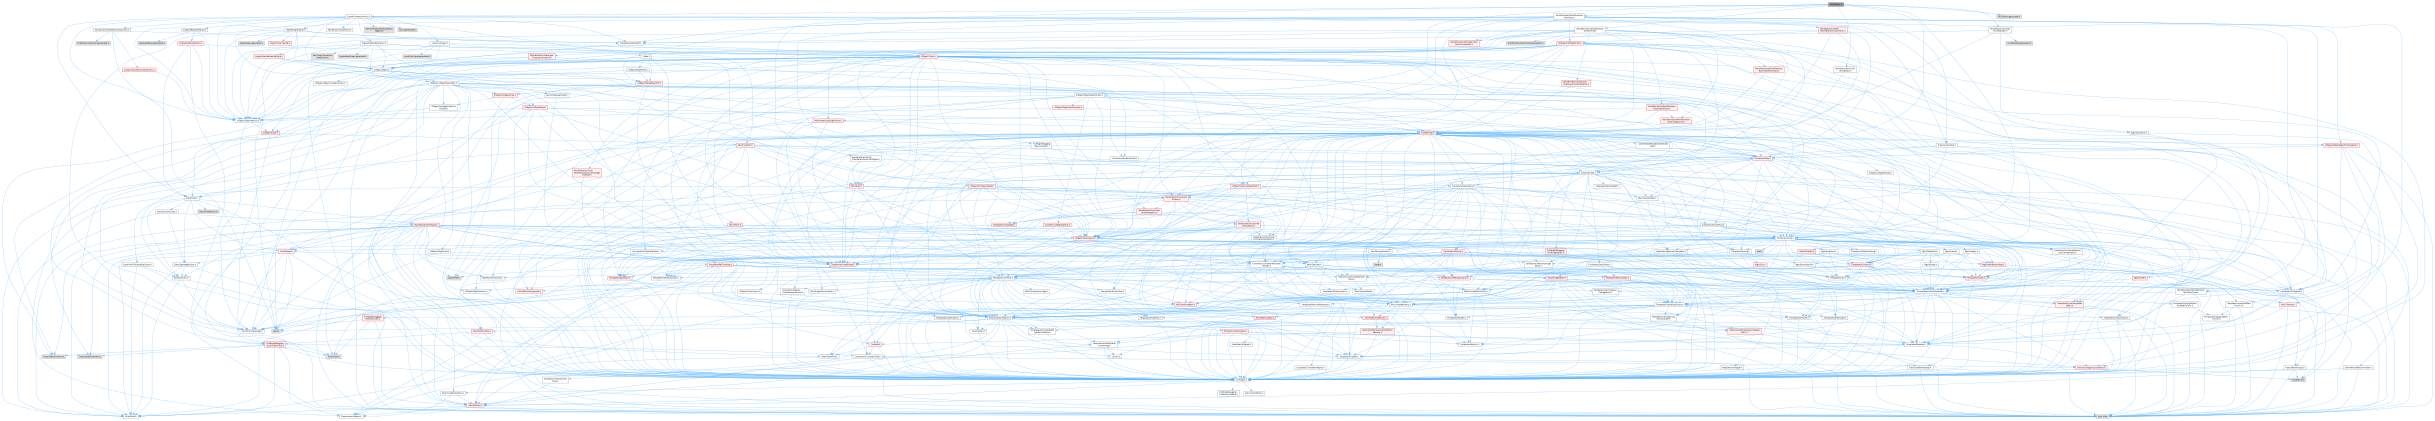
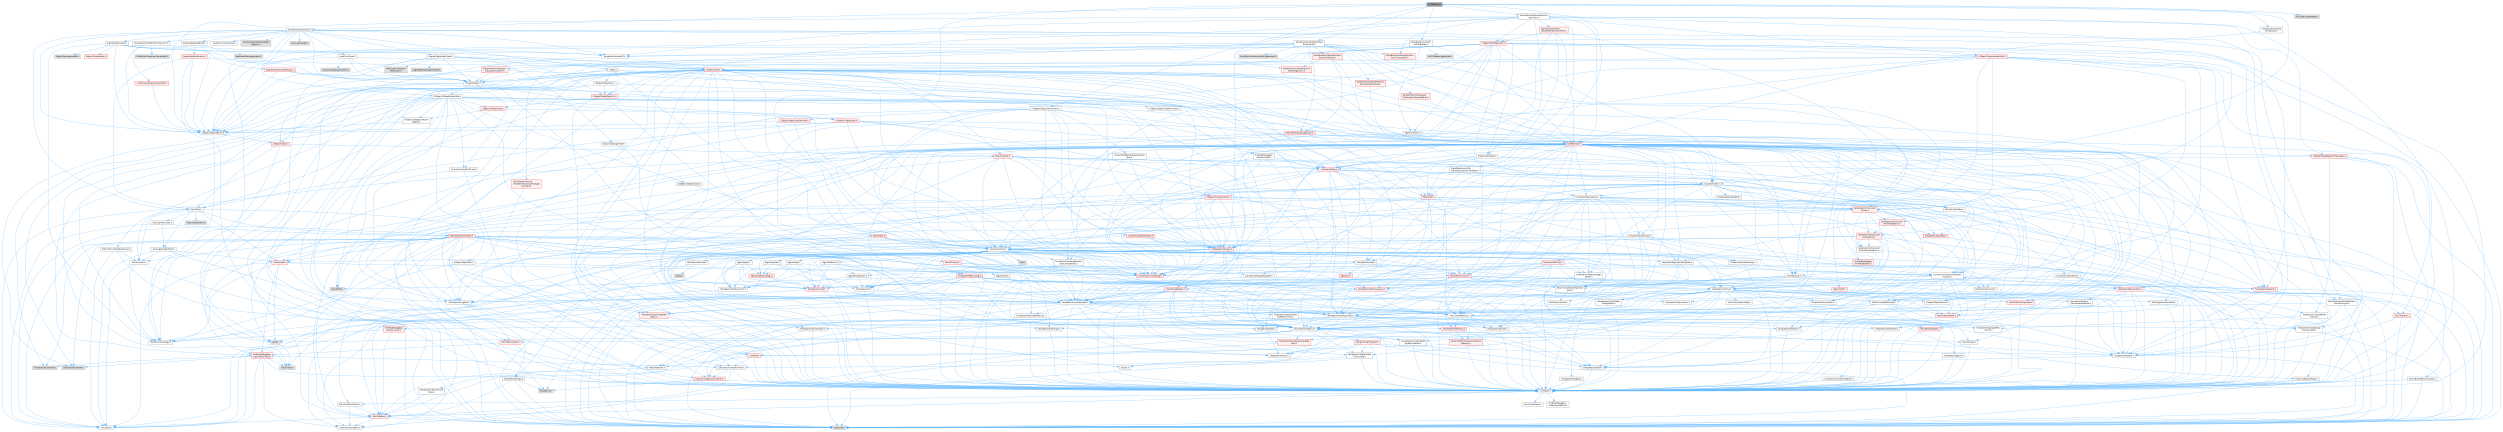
edge "UObject/Class.h" -> "UObject/TopLevelAssetPath.h": reversed
edge "UObject/Object.h" -> "ProfilingDebugging /ResourceSize.h": now "UObject/ObjectCompileContext.h" -> "ProfilingDebugging /ResourceSize.h"
edge "CoreMinimal.h" -> "Containers/BitArray.h": removed
edge "CoreGlobals.h" -> "Stats/LightweightStats.h": reversed
edge "UObject/NameTypes.h" -> "Containers/StringFwd.h": added
node "UObject/CookEnums.h": removed
node "ArchiveSave/UnrealTemplate.h": label "ArchiveSave/UnrealTemplate.h" -> "Templates/UnrealTemplate.h"
edge "ProfilingDebugging /MemoryTrace.h" -> "Trace/Trace.h": now "atomic" -> "Trace/Trace.h"
